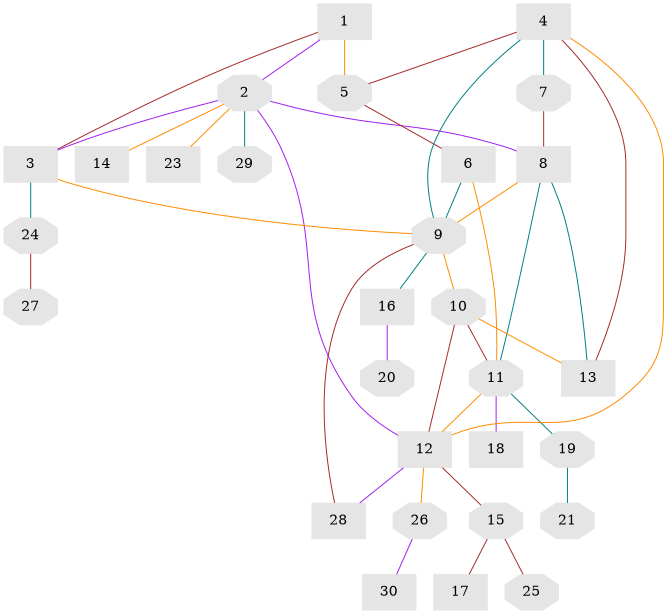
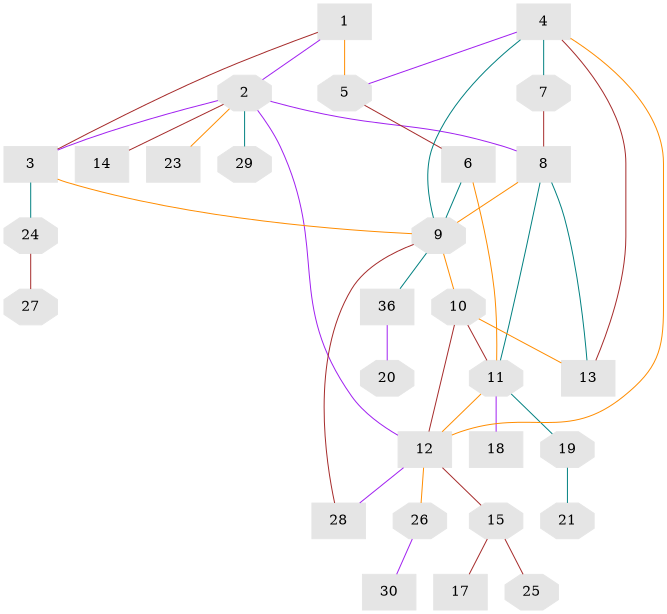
edge "4" -- "5": color brown -> purple
edge "2" -- "14": color darkorange -> brown
node "16": label "16" -> "36"
